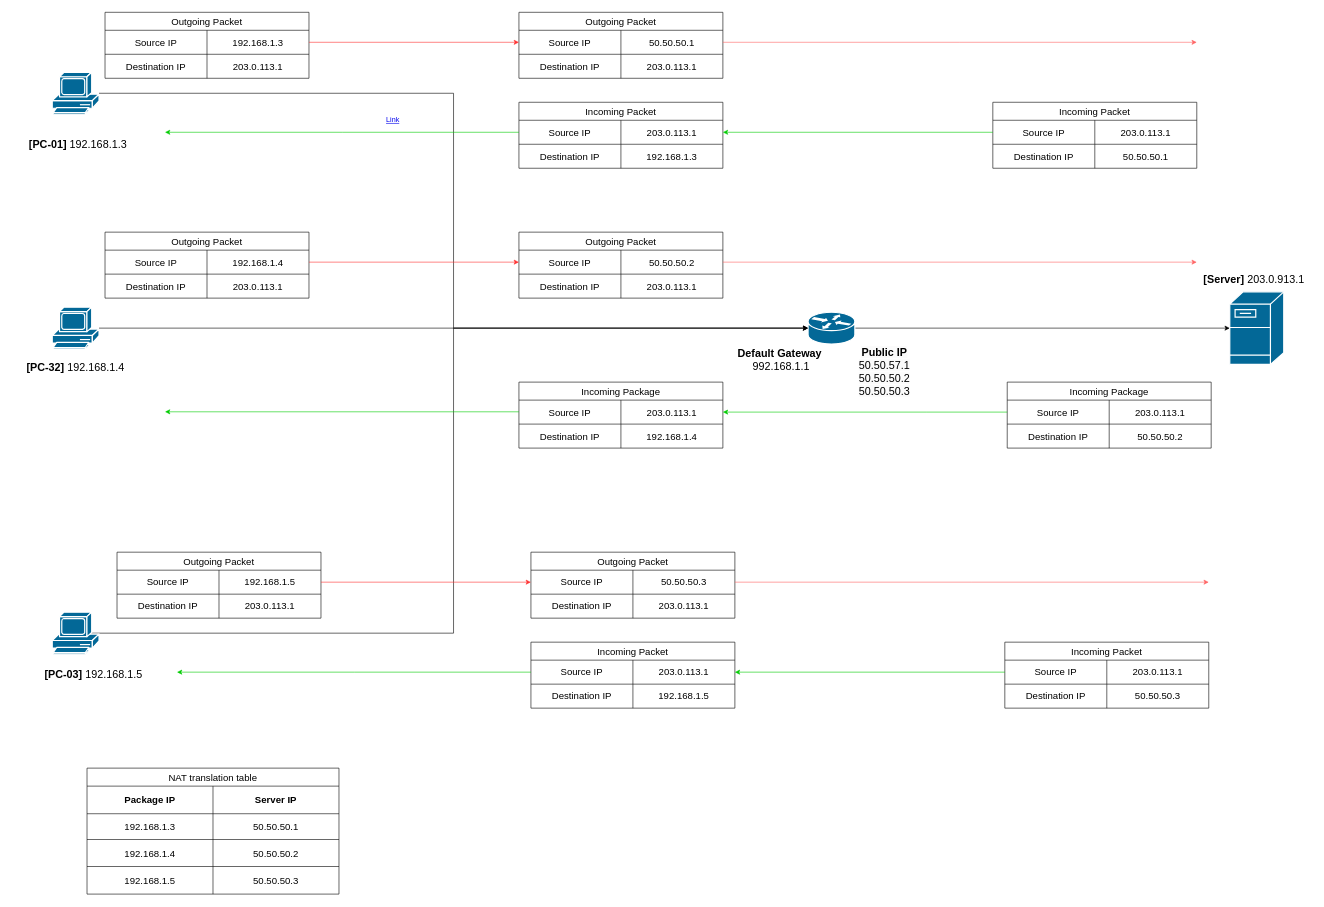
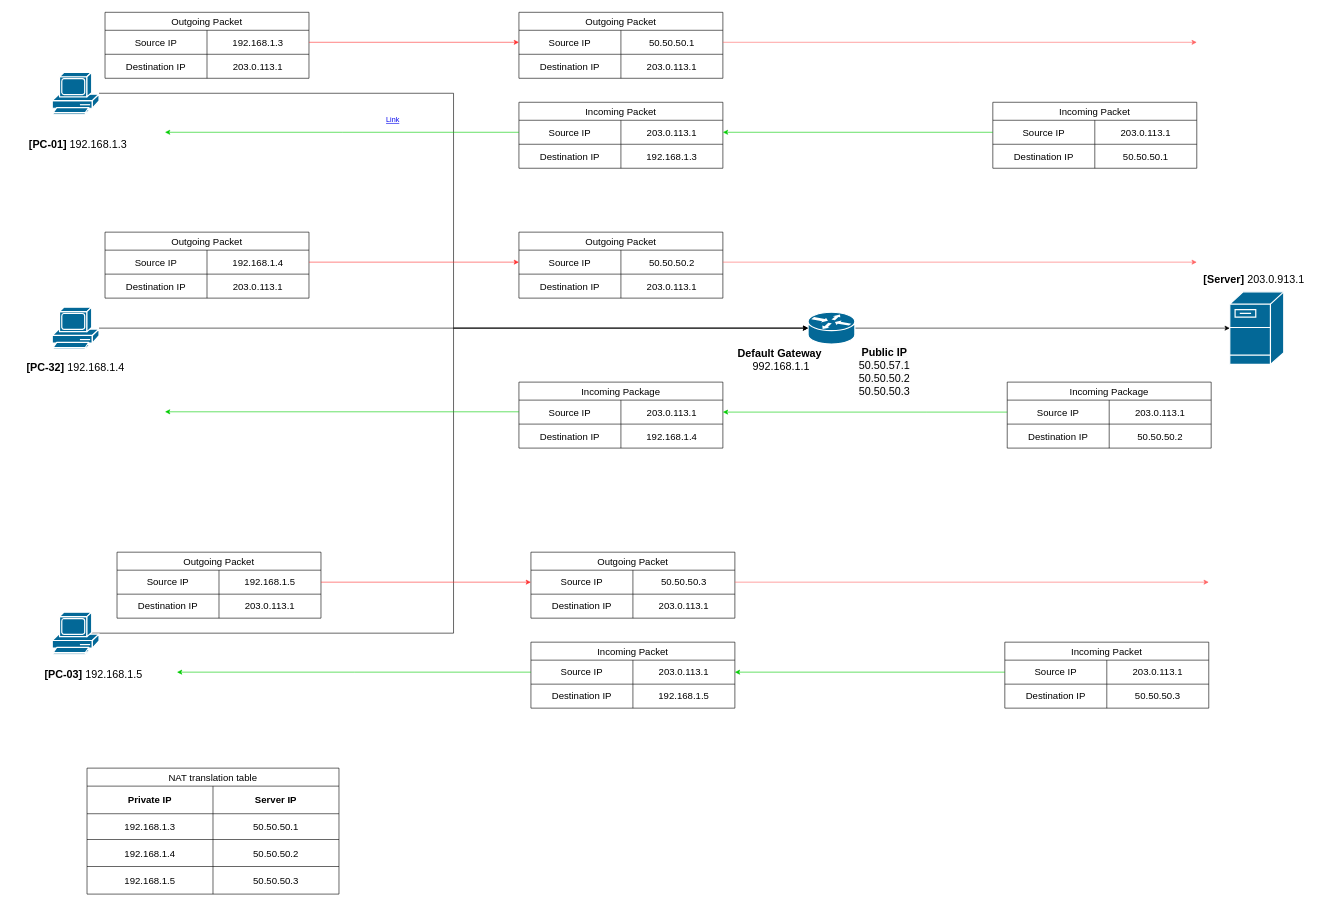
node "Package IP": label "Package IP" -> "Private IP"
